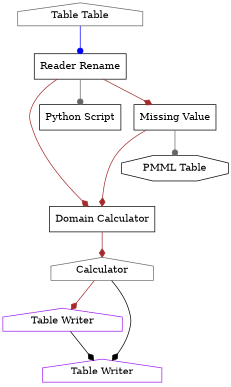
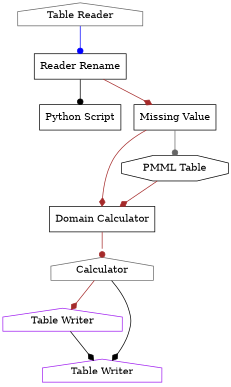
node "Table Table": label "Table Table" -> "Table Reader"
edge "Reader Rename" -> "Python Script": color gray40 -> black
edge "Reader Rename" -> "Domain Calculator": now "PMML Table" -> "Domain Calculator"
edge "Domain Calculator" -> "Calculator": arrowhead diamond -> dot
